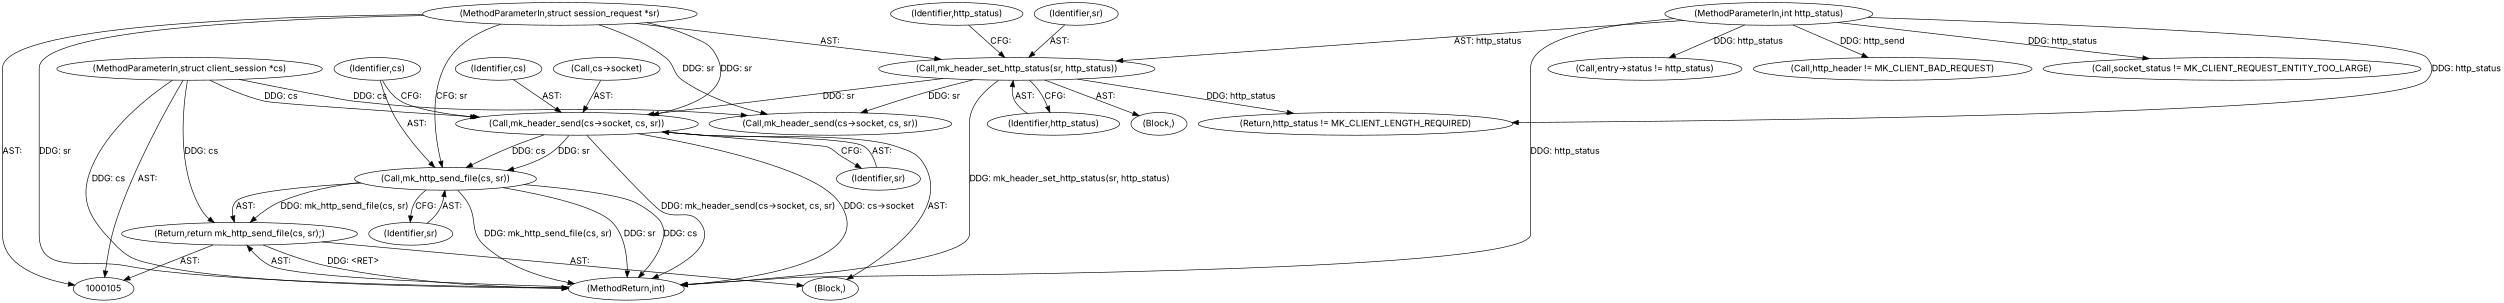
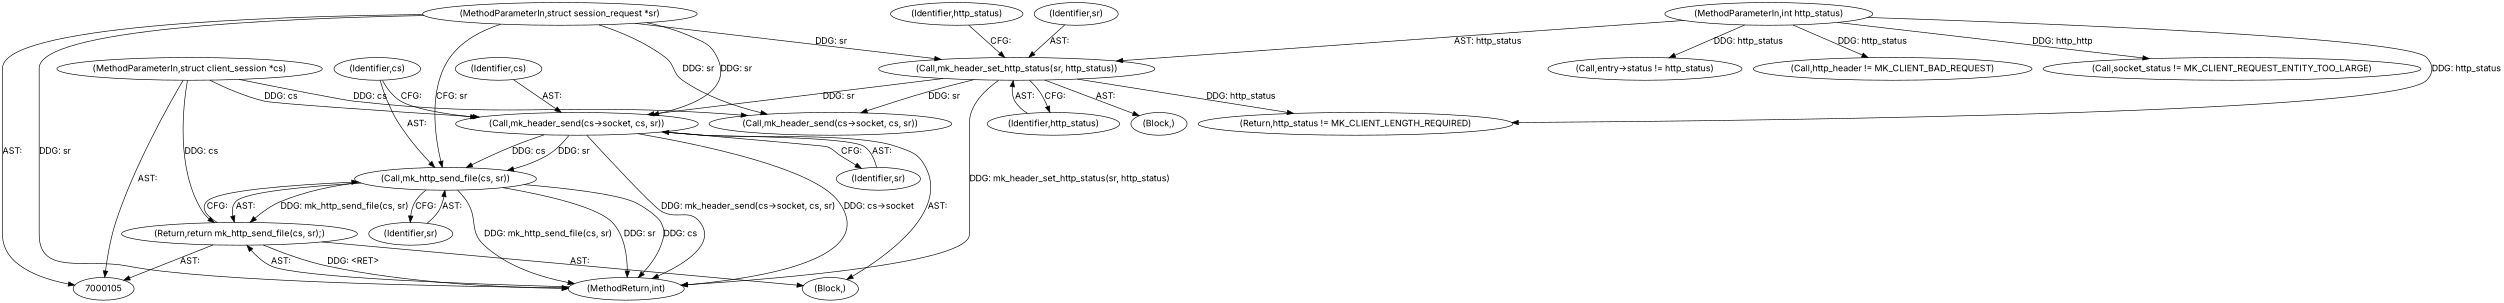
edge "(MethodParameterIn,struct session_request *sr)" -> "(Call,mk_header_set_http_status(sr, http_status))": label "AST: " -> "DDG: sr"
edge "(MethodParameterIn,int http_status)" -> "(Call,http_header != MK_CLIENT_BAD_REQUEST)": label "DDG: http_send" -> "DDG: http_status"
edge "(MethodParameterIn,int http_status)" -> "(Call,socket_status != MK_CLIENT_REQUEST_ENTITY_TOO_LARGE)": label "DDG: http_status" -> "DDG: http_http"
node "(Call,cs->socket)": removed
edge "(Return,return mk_http_send_file(cs, sr);)" -> "(Call,mk_http_send_file(cs, sr))": added, label "CFG:"
edge "(MethodParameterIn,struct client_session *cs)" -> "(MethodReturn,int)": removed, label "DDG: cs"
edge "(MethodParameterIn,int http_status)" -> "(MethodReturn,int)": removed, label "DDG: http_status"
node "1000105": label "1000105" -> "7000105"
